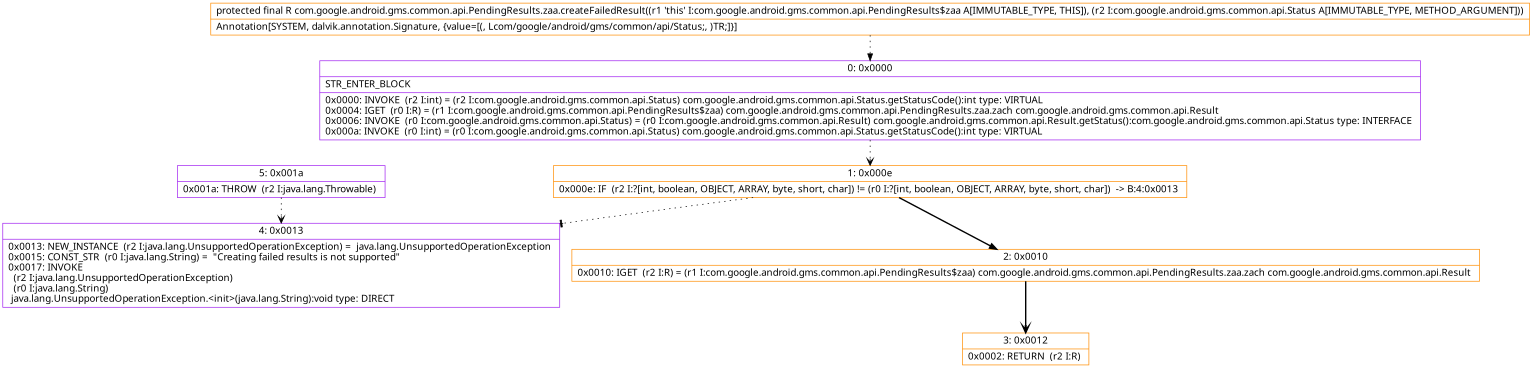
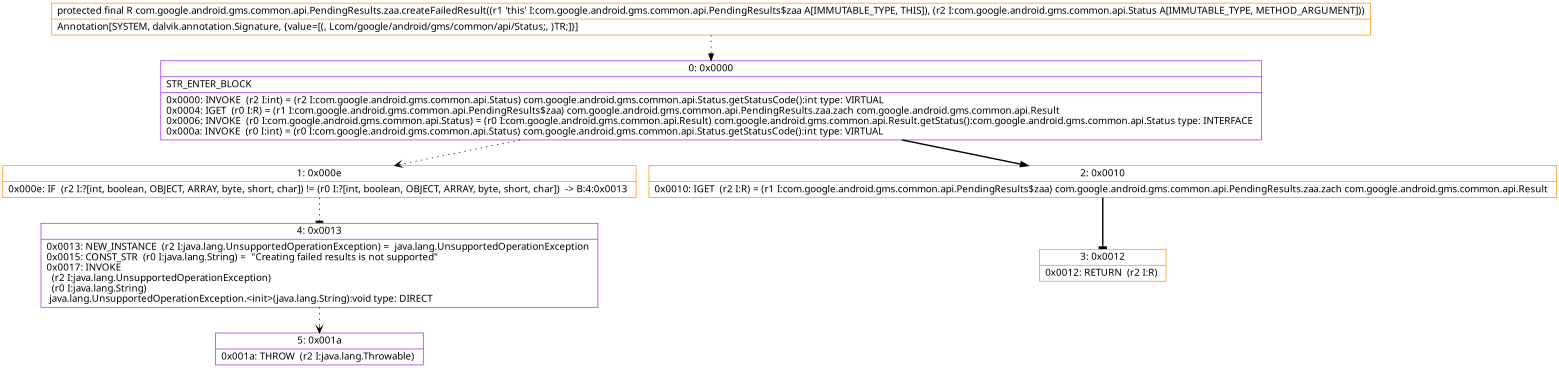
edge "5: 0x001a" -> "4: 0x0013": reversed
edge "1: 0x000e" -> "2: 0x0010": now "0: 0x0000" -> "2: 0x0010"
edge "2: 0x0010" -> "3: 0x0012": arrowhead vee -> tee
node "3: 0x0012": text "0x0002: RETURN  (r2 I:R)" -> "0x0012: RETURN  (r2 I:R)"
